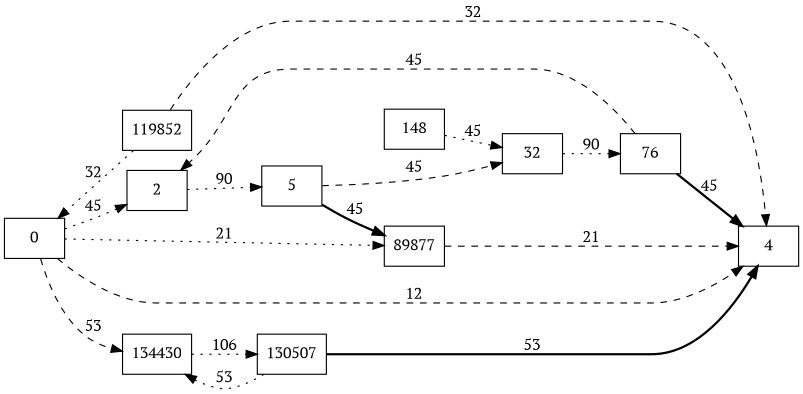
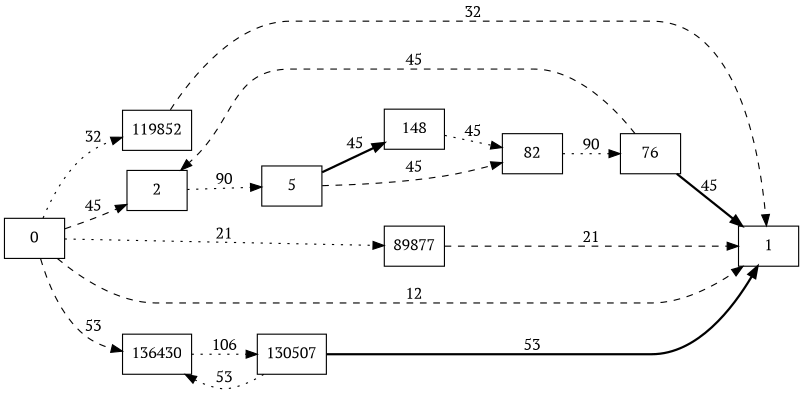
node "32": label "32" -> "82"
edge "119852" -> "0": reversed
edge "0" -> "2": style dotted -> dashed
edge "5" -> "89877": now "5" -> "148"
node "4": label "4" -> "1"
node "134430": label "134430" -> "136430"
